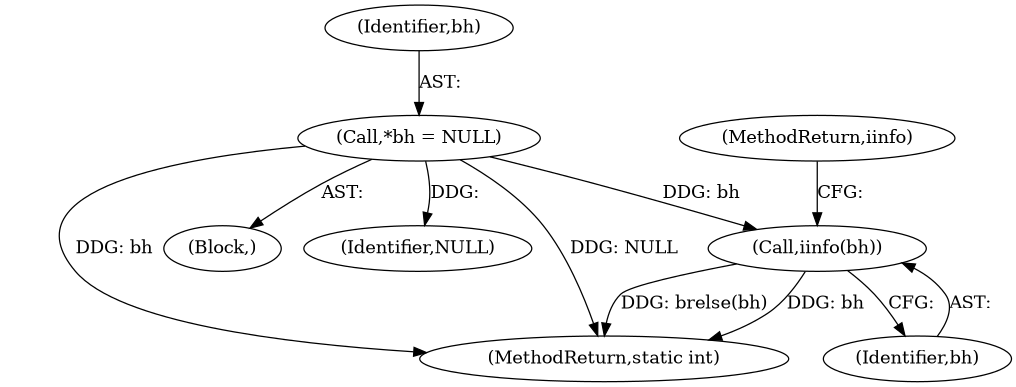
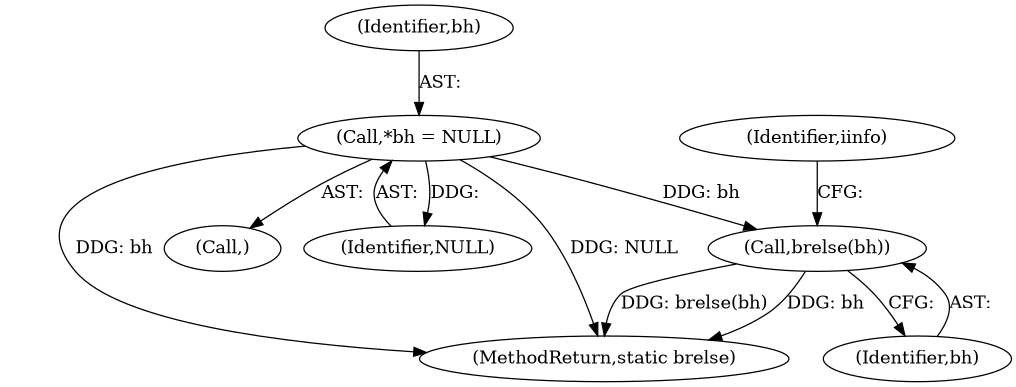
node "(MethodReturn,iinfo)": label "(MethodReturn,iinfo)" -> "(Identifier,iinfo)"
edge "(Identifier,NULL)" -> "(Call,*bh = NULL)": added, label "AST:"
node "(Block,)": label "(Block,)" -> "(Call,)"
node "(Call,iinfo(bh))": label "(Call,iinfo(bh))" -> "(Call,brelse(bh))"
node "(MethodReturn,static int)": label "(MethodReturn,static int)" -> "(MethodReturn,static brelse)"
